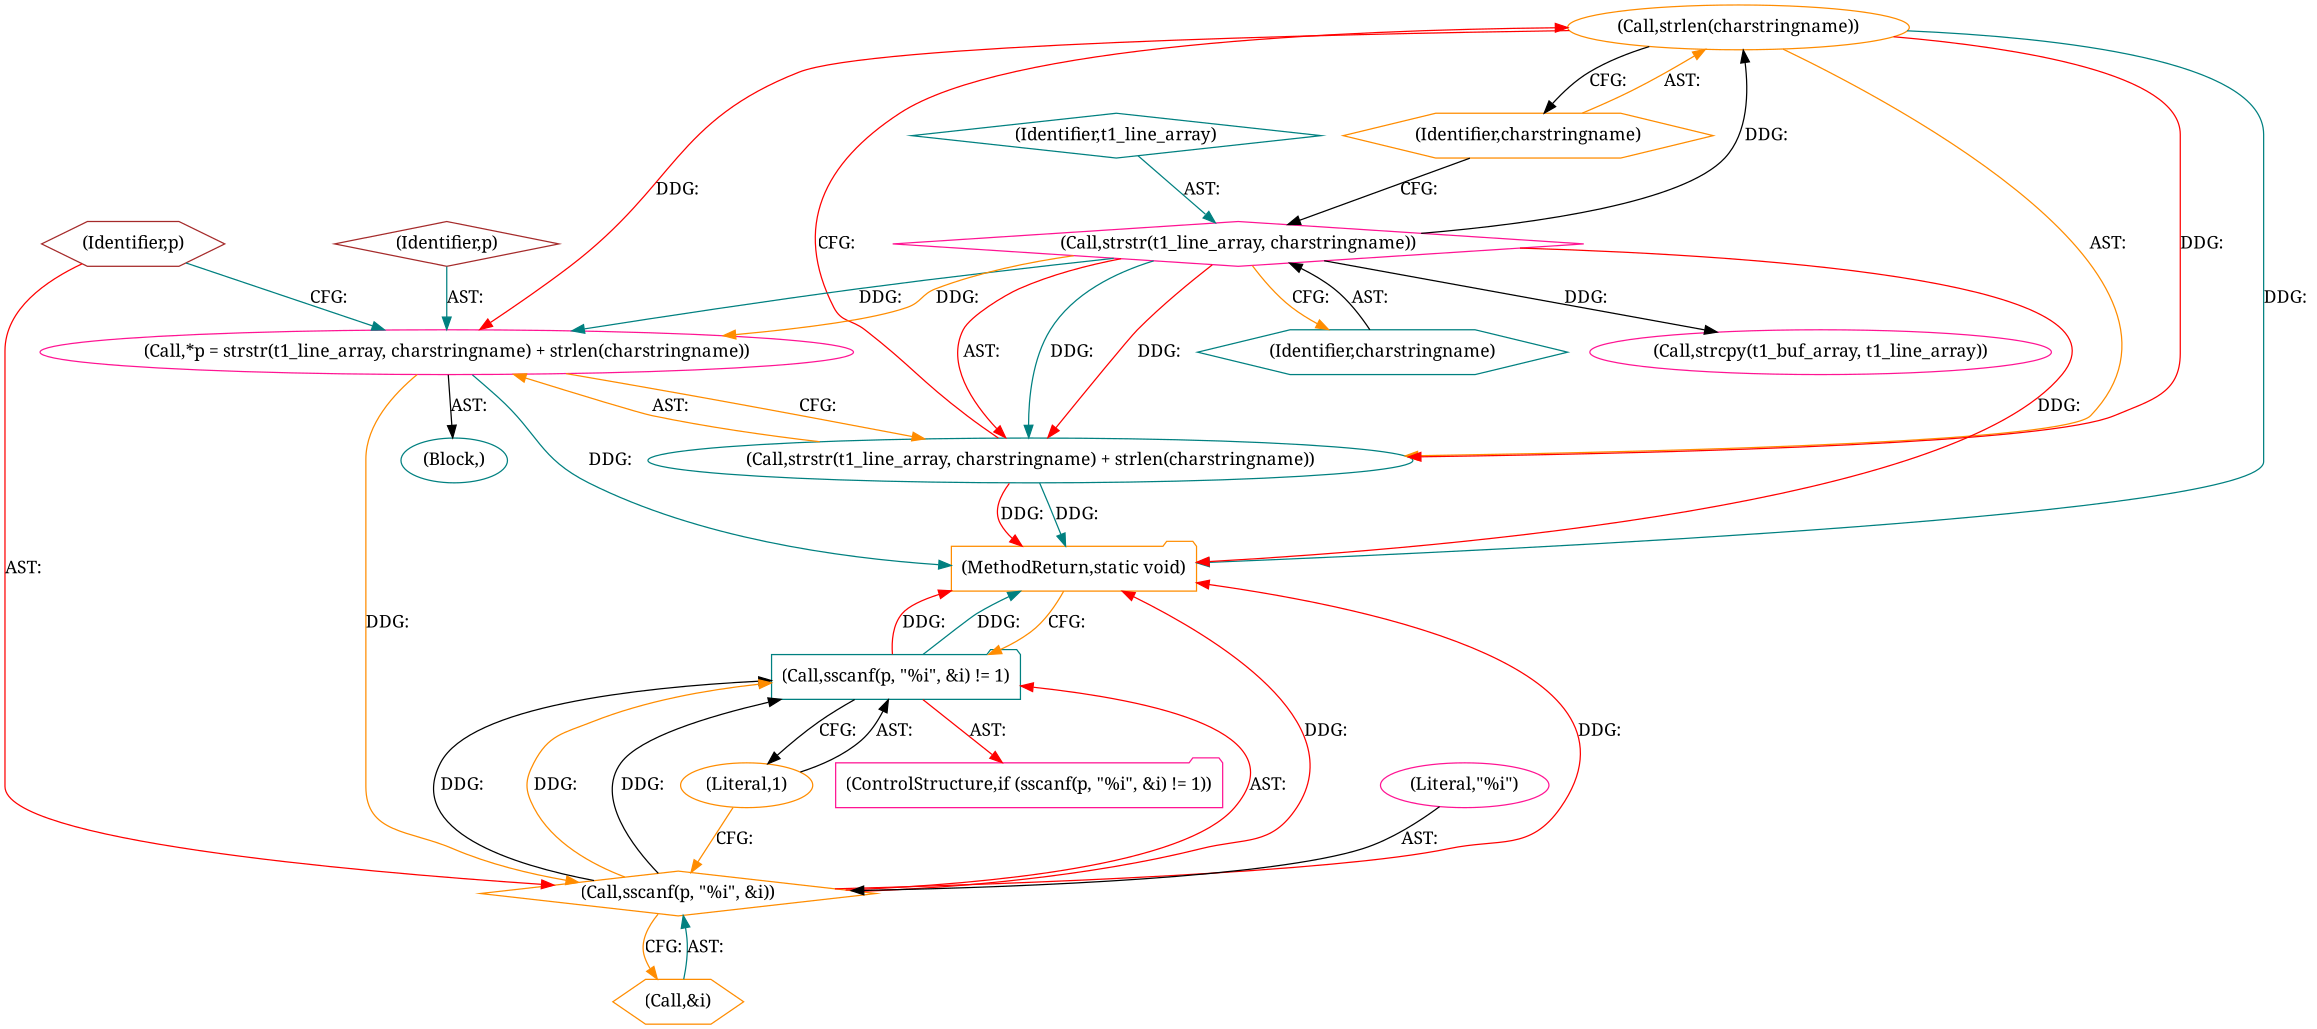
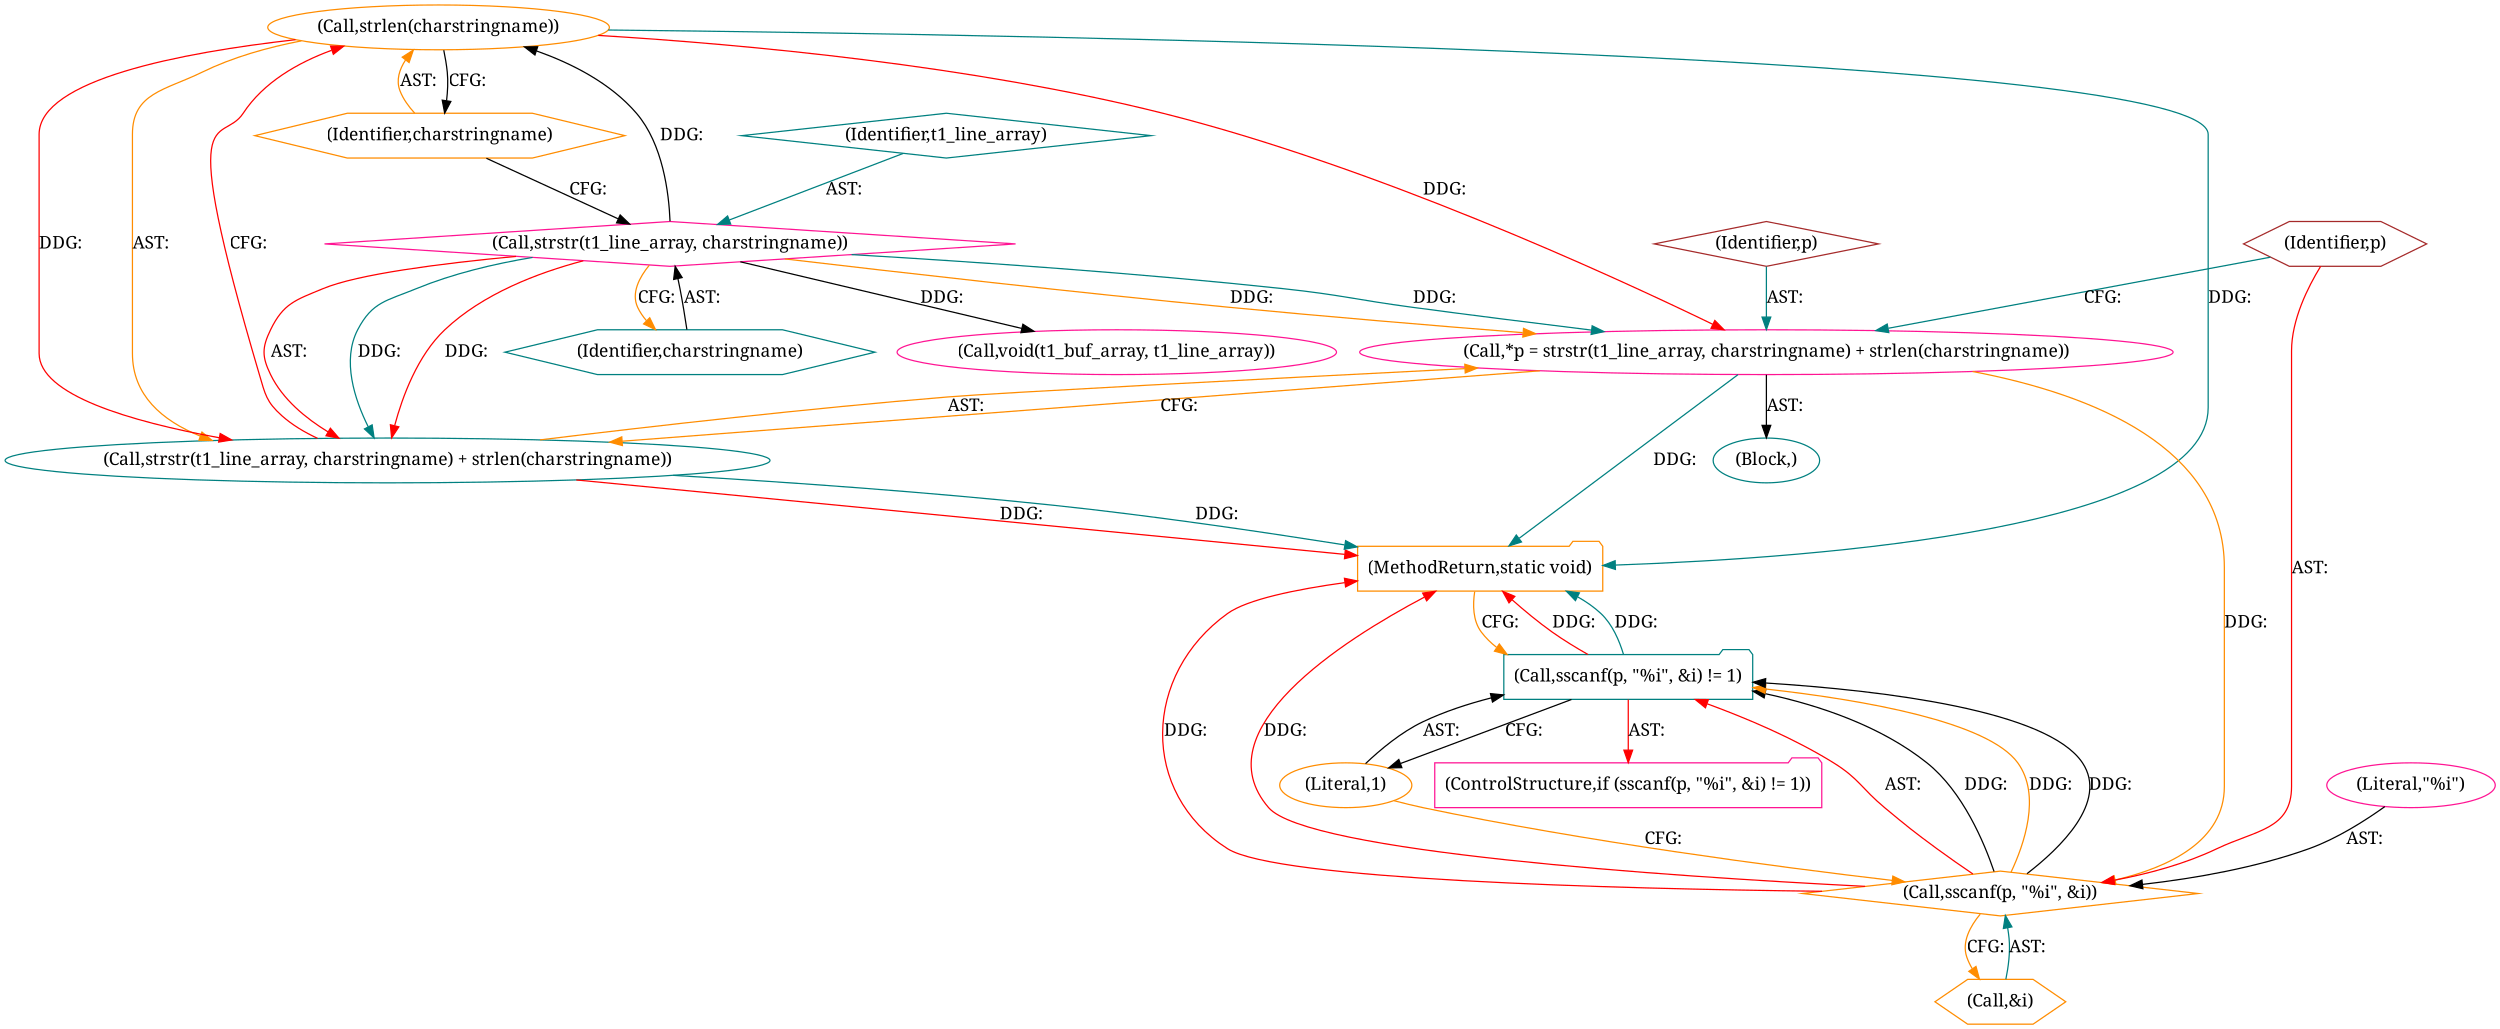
node "(Call,strcpy(t1_buf_array, t1_line_array))": label "(Call,strcpy(t1_buf_array, t1_line_array))" -> "(Call,void(t1_buf_array, t1_line_array))"
edge "(Call,strstr(t1_line_array, charstringname))" -> "(MethodReturn,static void)": removed, label "DDG:"
